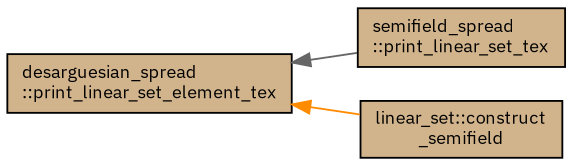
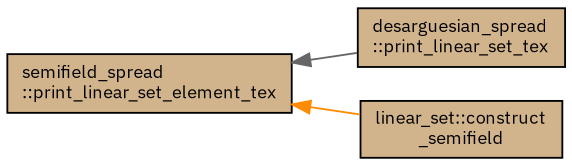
node "semifield_spread ::print_linear_set_tex": label "semifield_spread ::print_linear_set_tex" -> "desarguesian_spread ::print_linear_set_tex"
node "desarguesian_spread ::print_linear_set_element_tex": label "desarguesian_spread ::print_linear_set_element_tex" -> "semifield_spread ::print_linear_set_element_tex"
